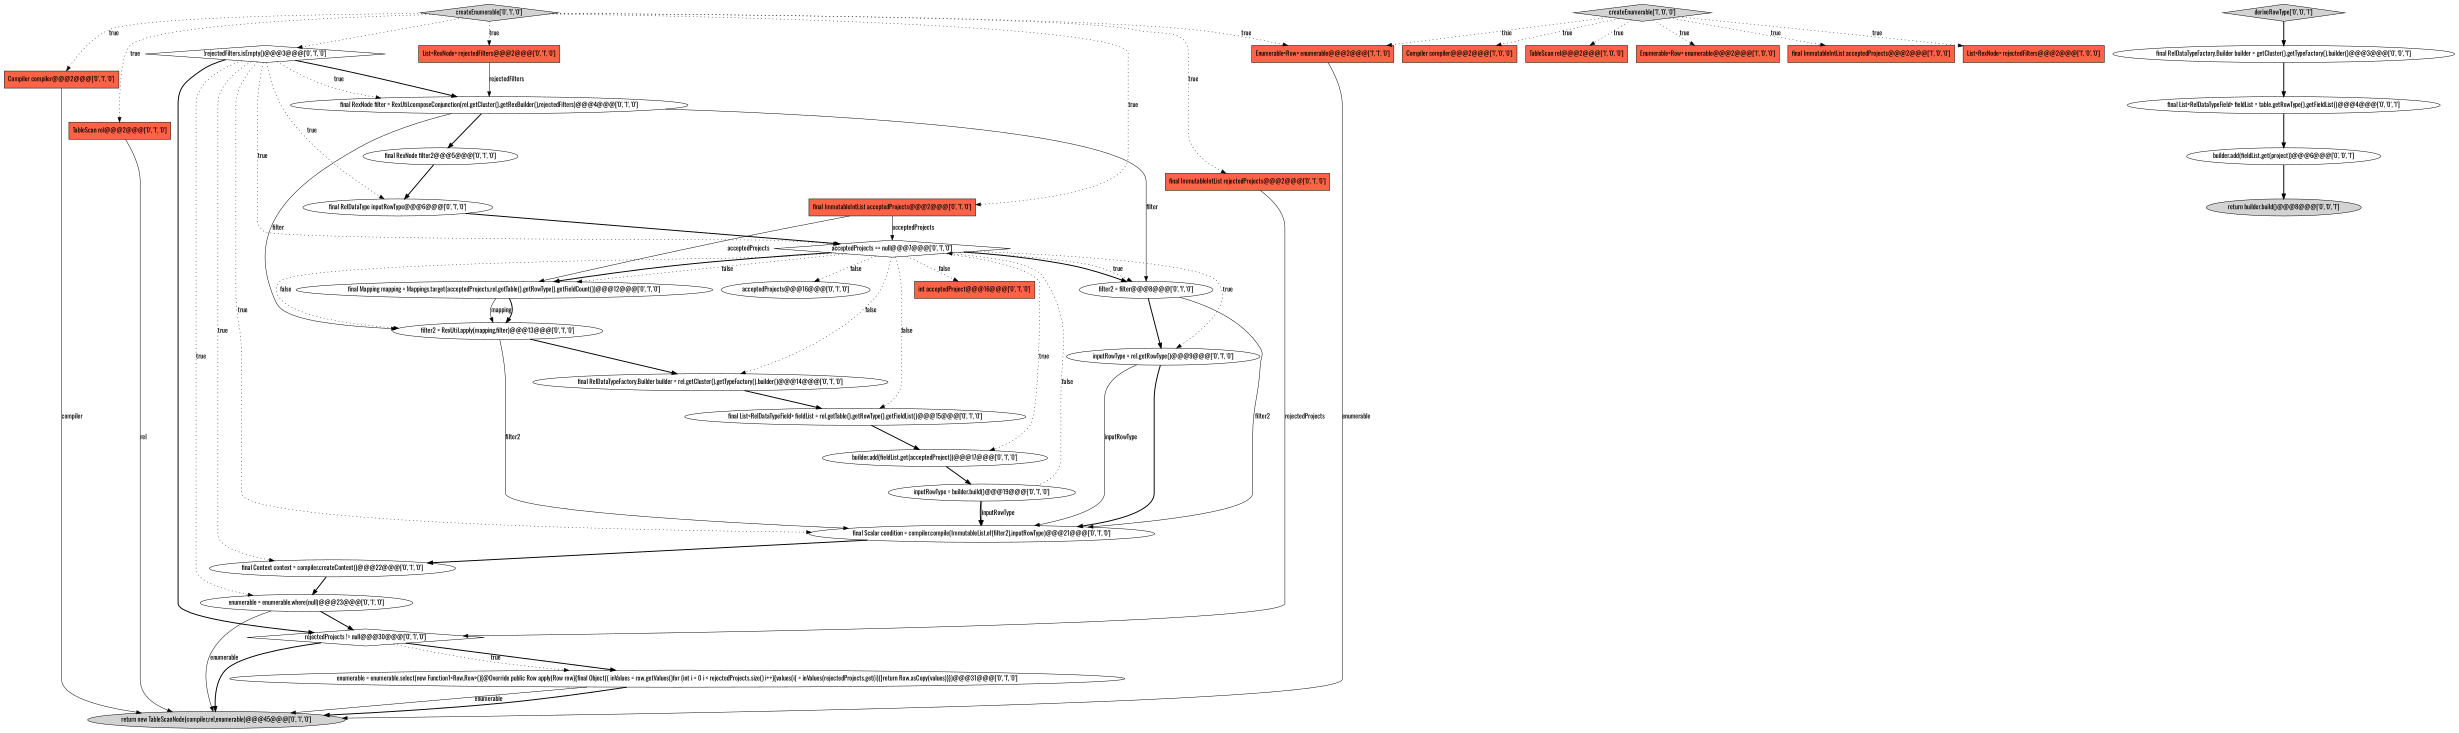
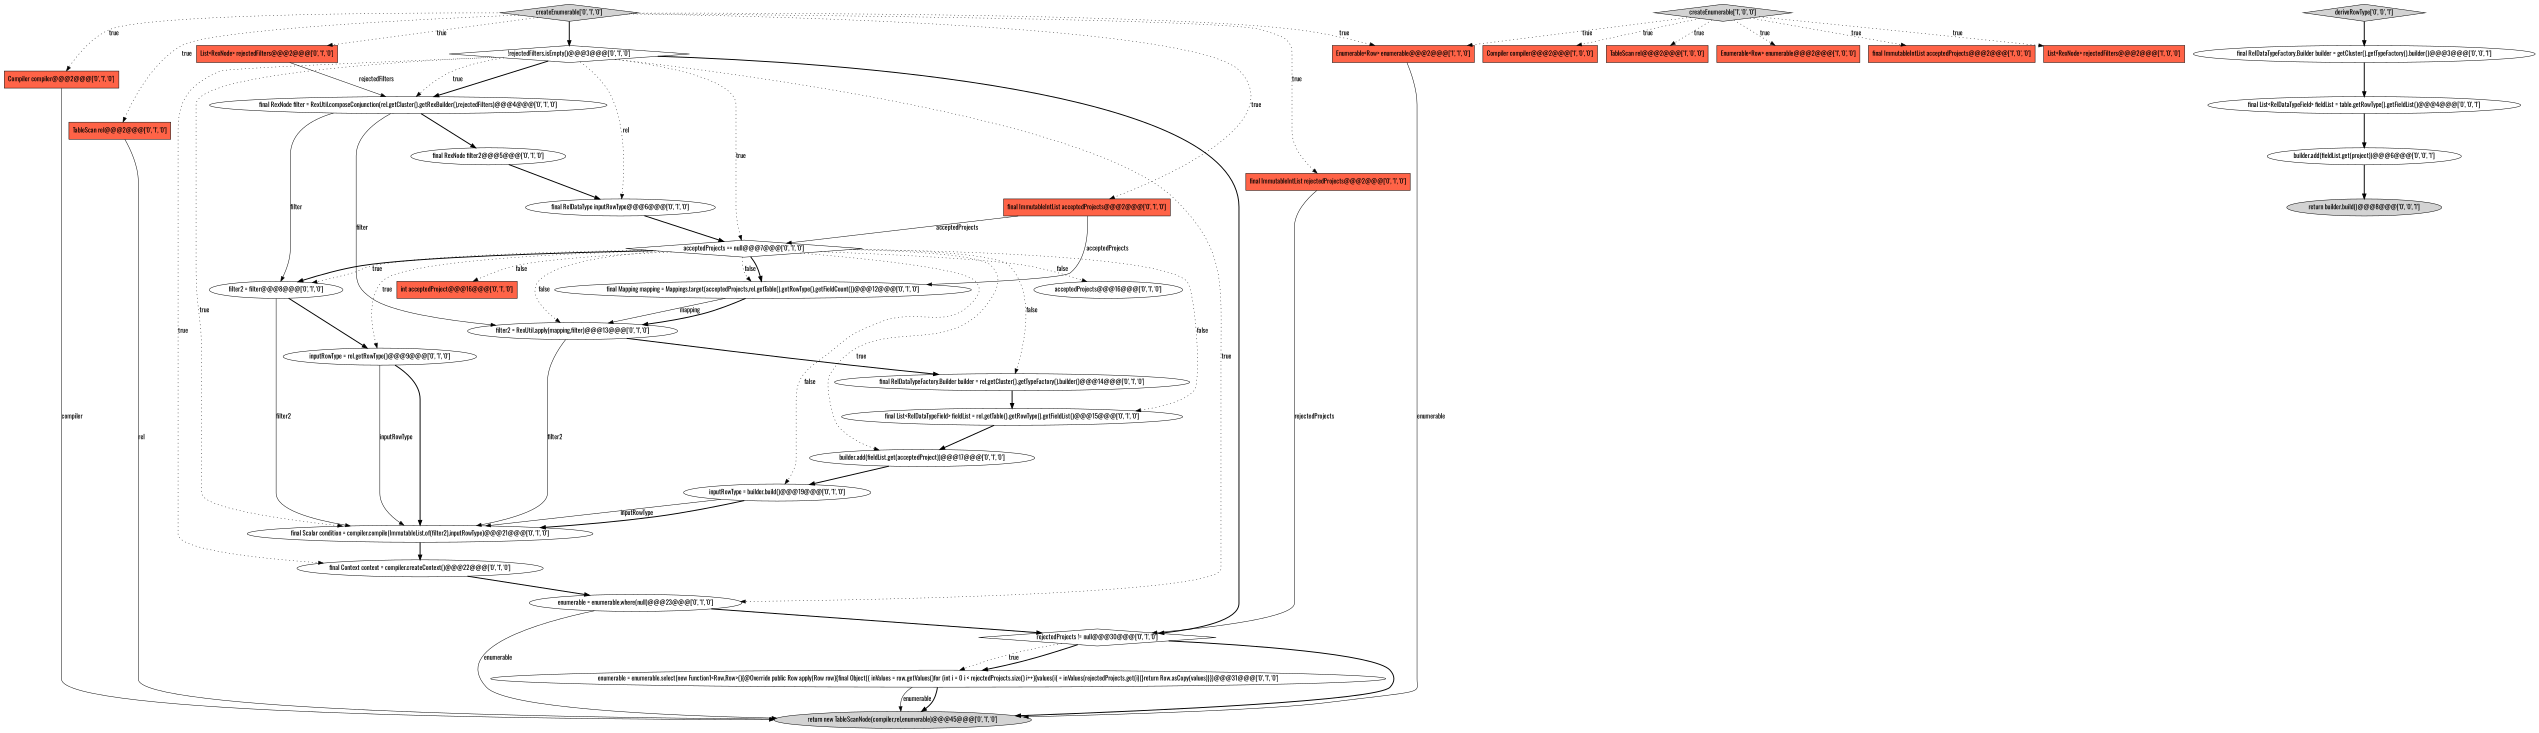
edge "createEnumerable['0', '1', '0']" -> "!rejectedFilters.isEmpty()@@@3@@@['0', '1', '0']": style dotted -> bold
edge "!rejectedFilters.isEmpty()@@@3@@@['0', '1', '0']" -> "final RelDataType inputRowType@@@6@@@['0', '1', '0']": label "true" -> "rel"
edge "inputRowType = builder.build()@@@19@@@['0', '1', '0']" -> "acceptedProjects == null@@@7@@@['0', '1', '0']": reversed
